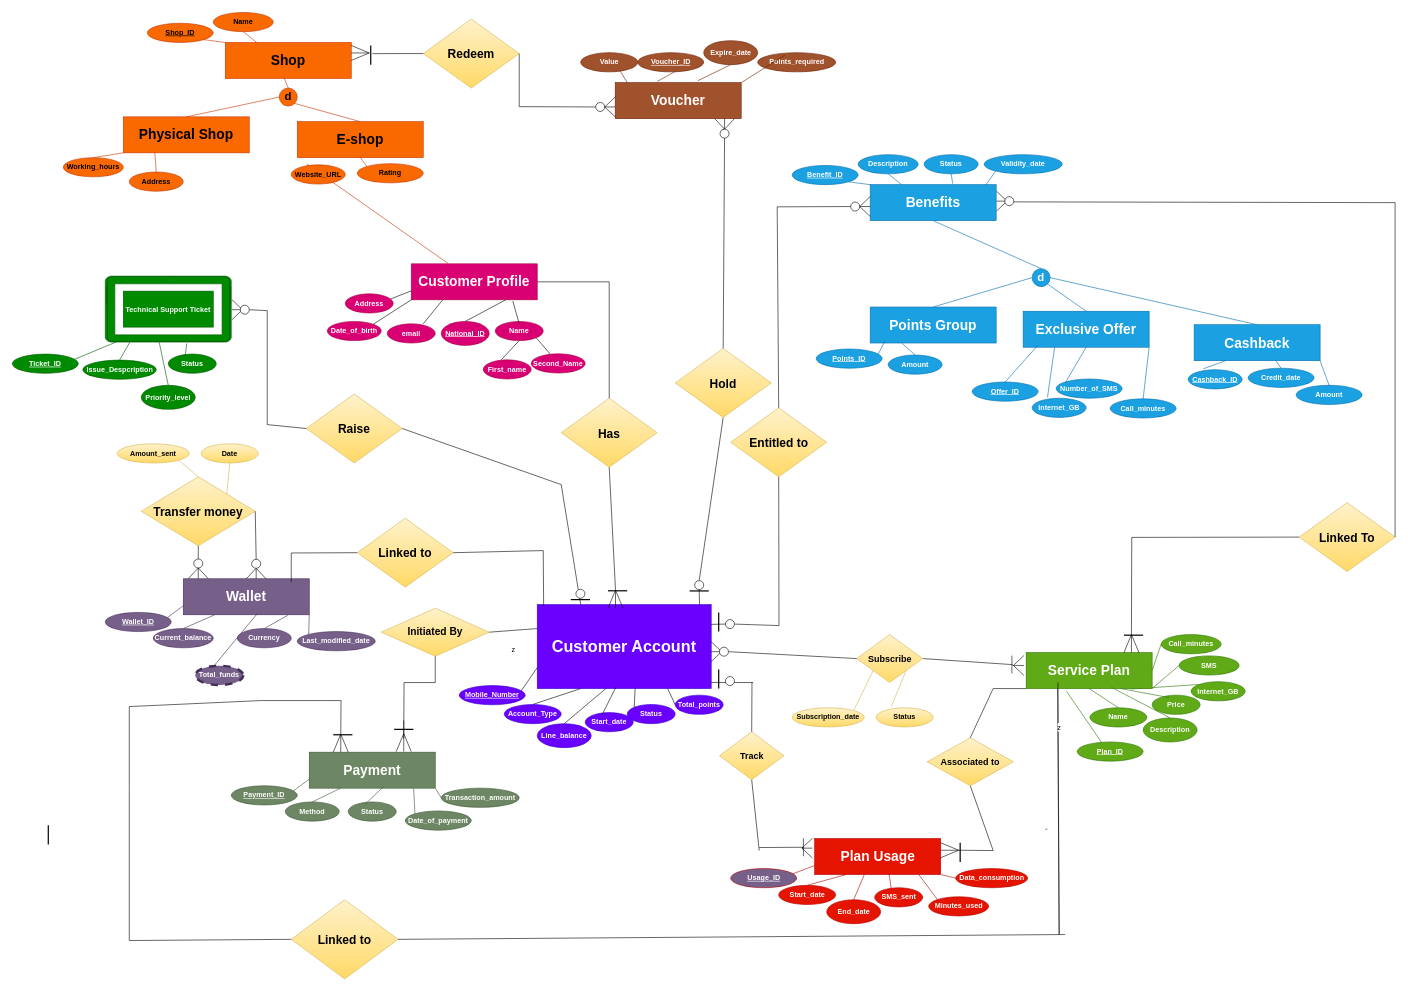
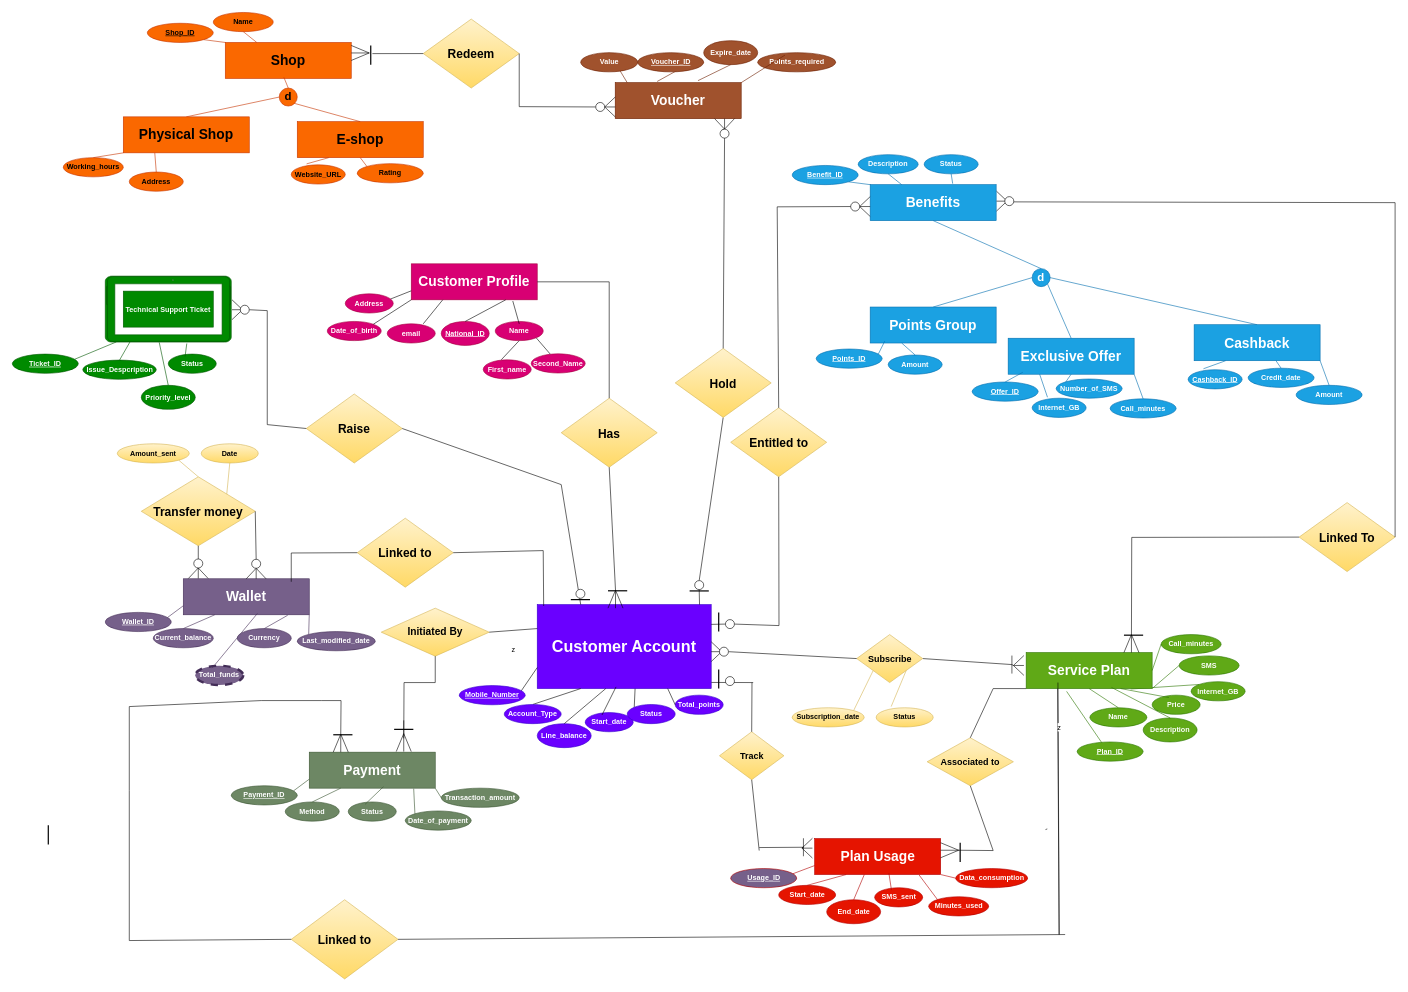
node "Validity_date": removed
edge "Validity_date" -- "Benefits": removed
edge "Website_URL" -- "Customer Profile": now "Website_URL" -- "E-shop"
node "Exclusive Offer": moved (1086, 329) -> (1071, 356)
